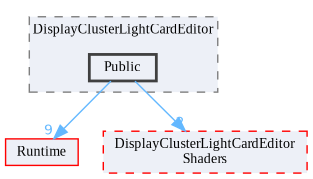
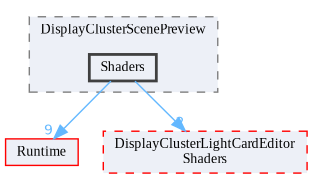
cluster "DisplayClusterLightCardEditor": label "DisplayClusterLightCardEditor" -> "DisplayClusterScenePreview"
node "Public": label "Public" -> "Shaders"
